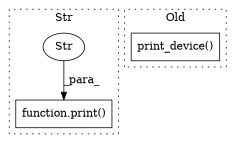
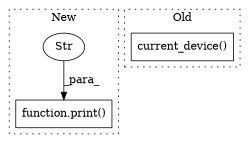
cluster "Str": label "Str" -> "New"
node "print_device()": label "print_device()" -> "current_device()"
